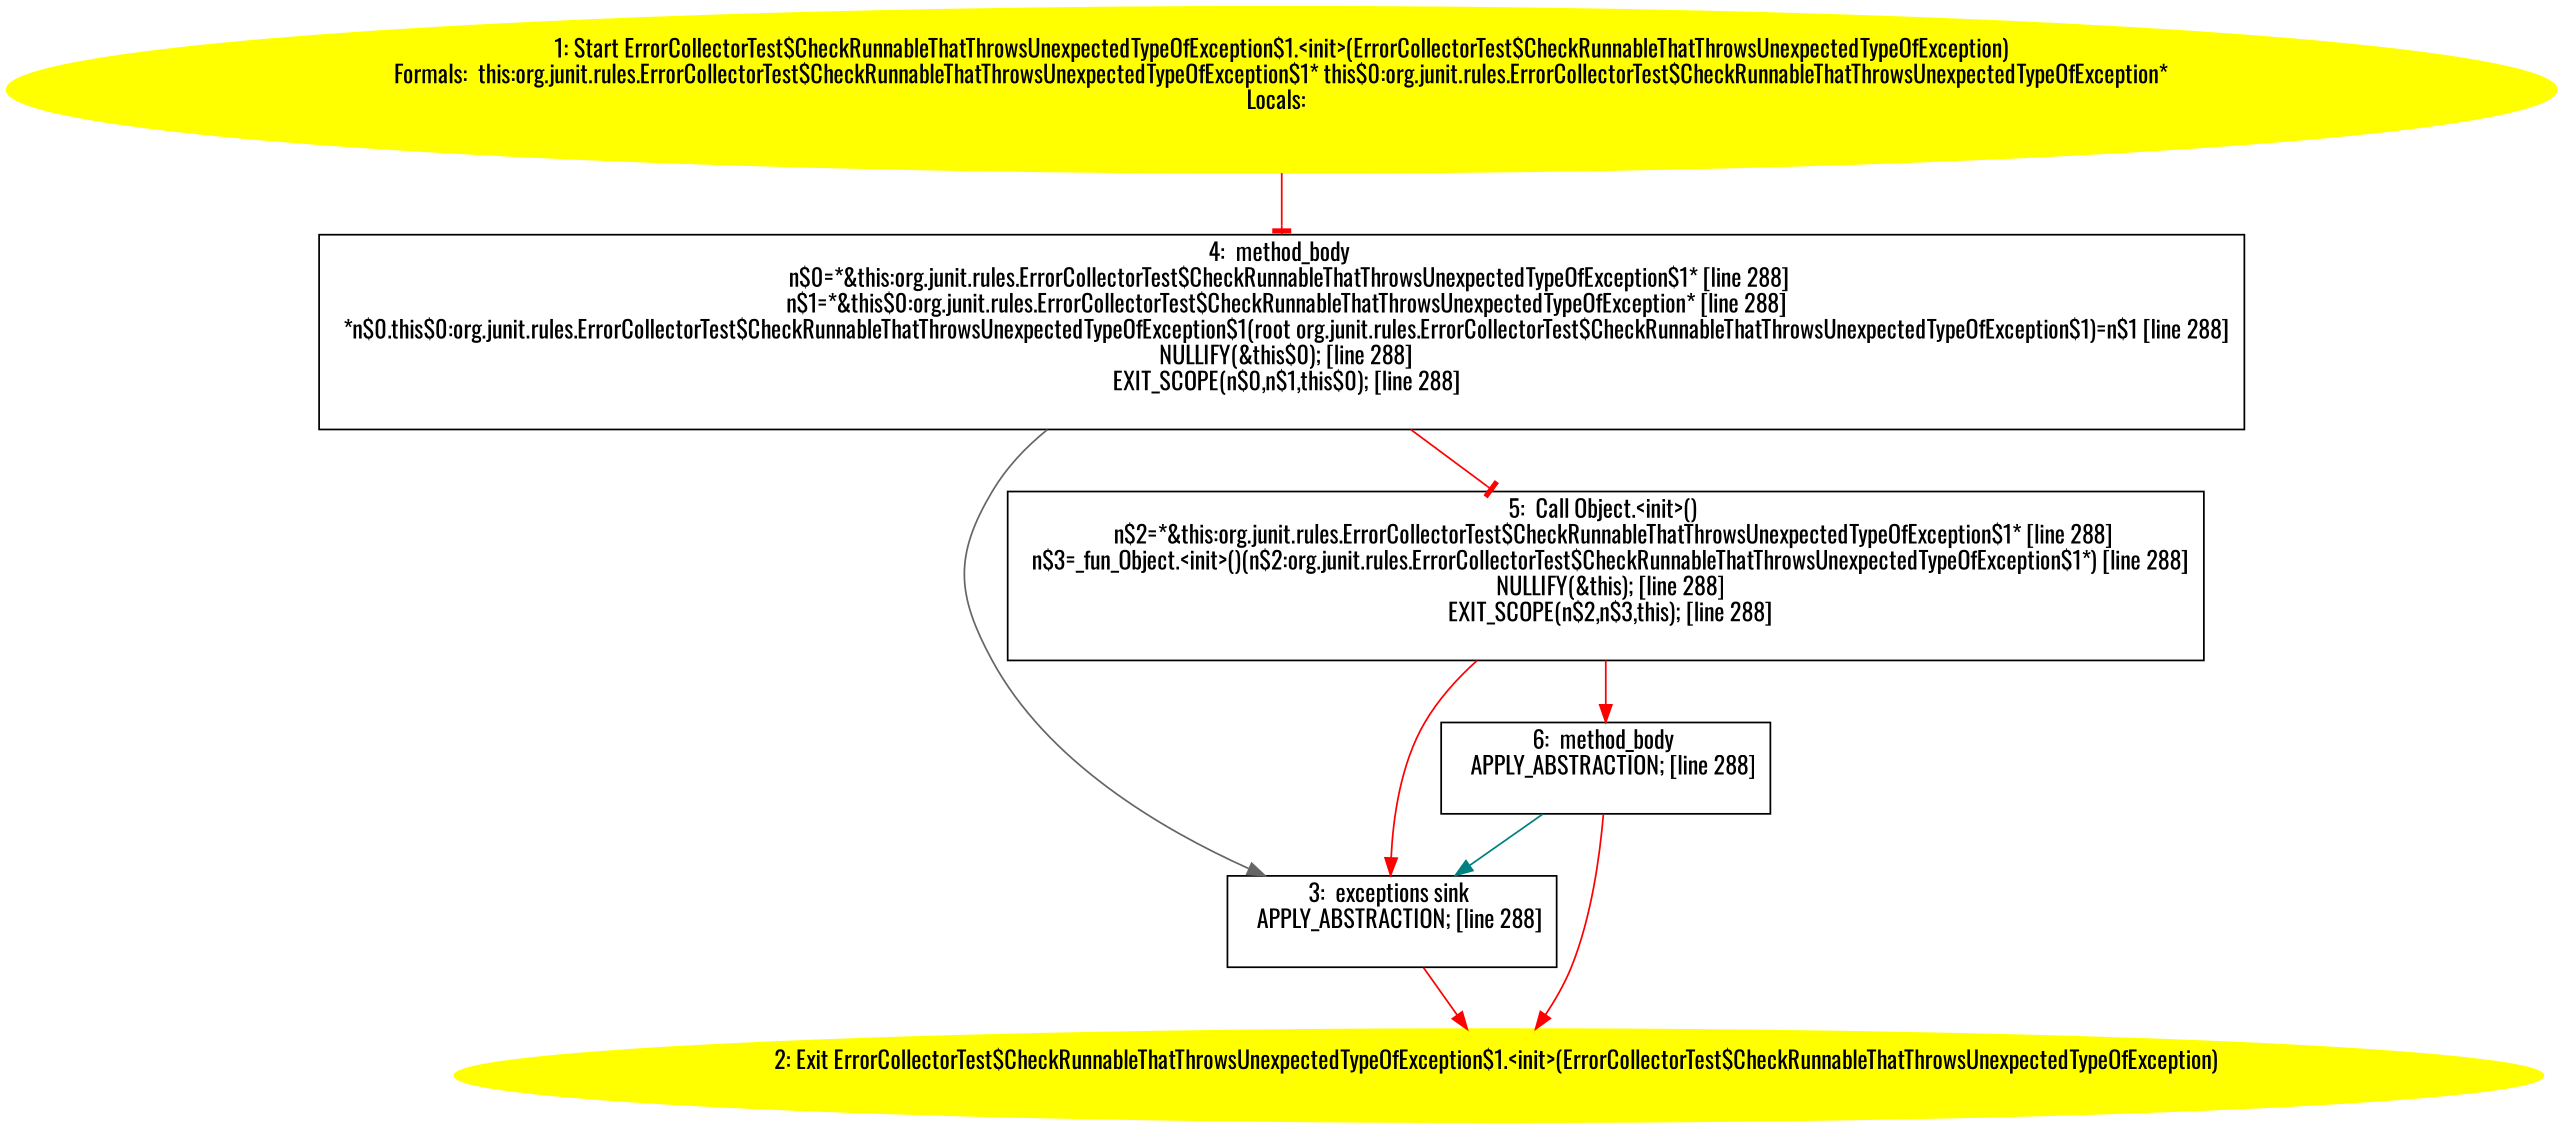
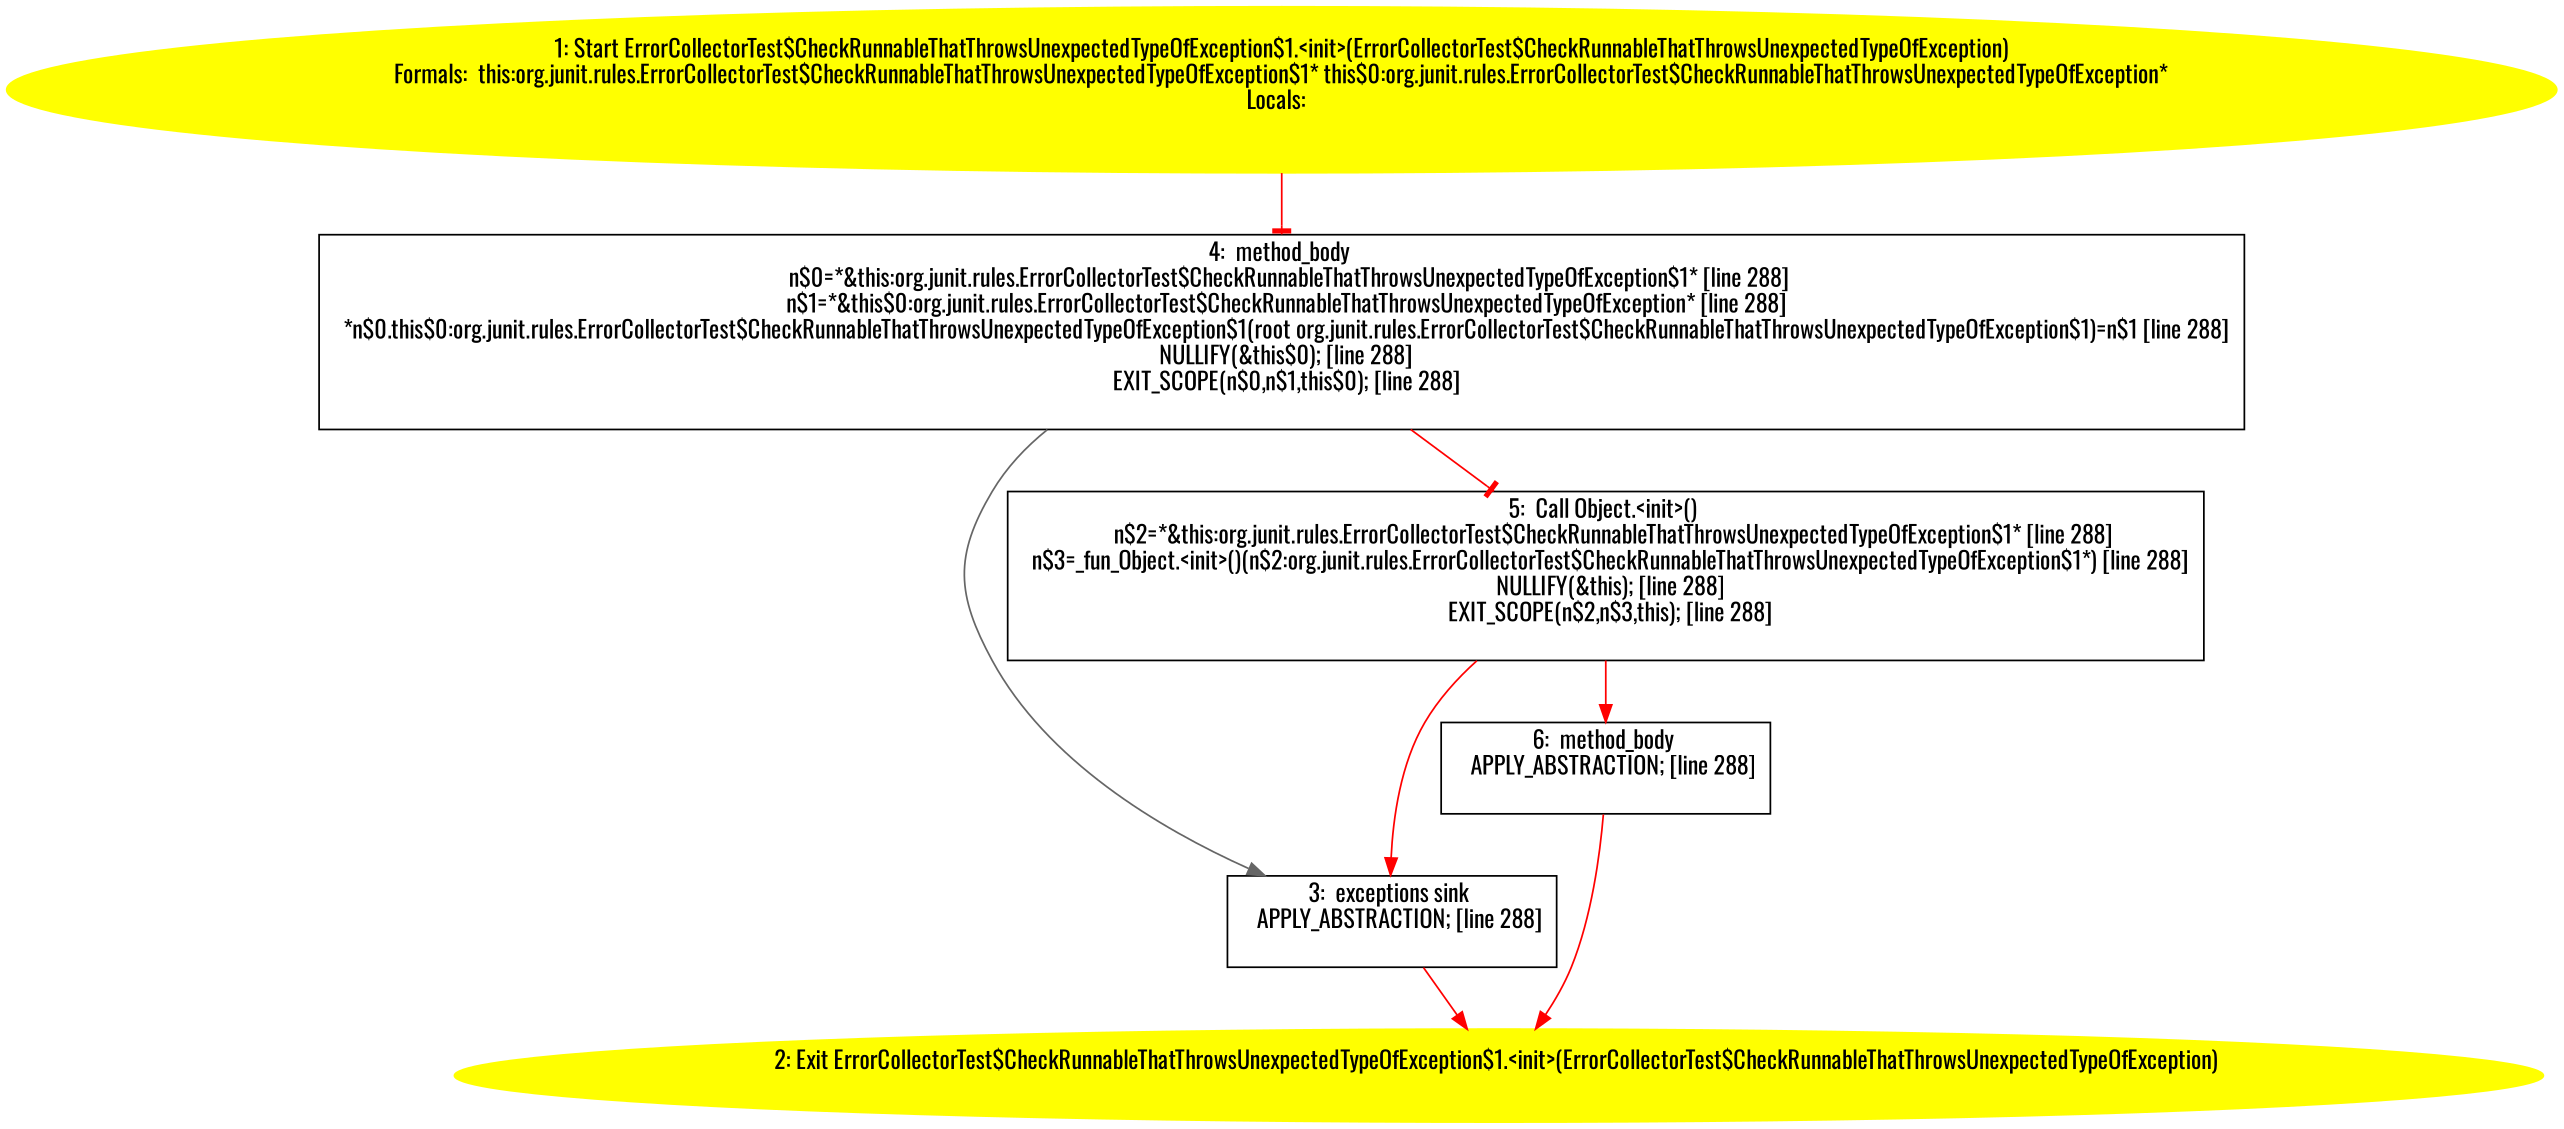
edge "6:  method_body APPLY_ABSTRACTION; [line 288]" -> "3:  exceptions sink APPLY_ABSTRACTION; [line 288]": removed
